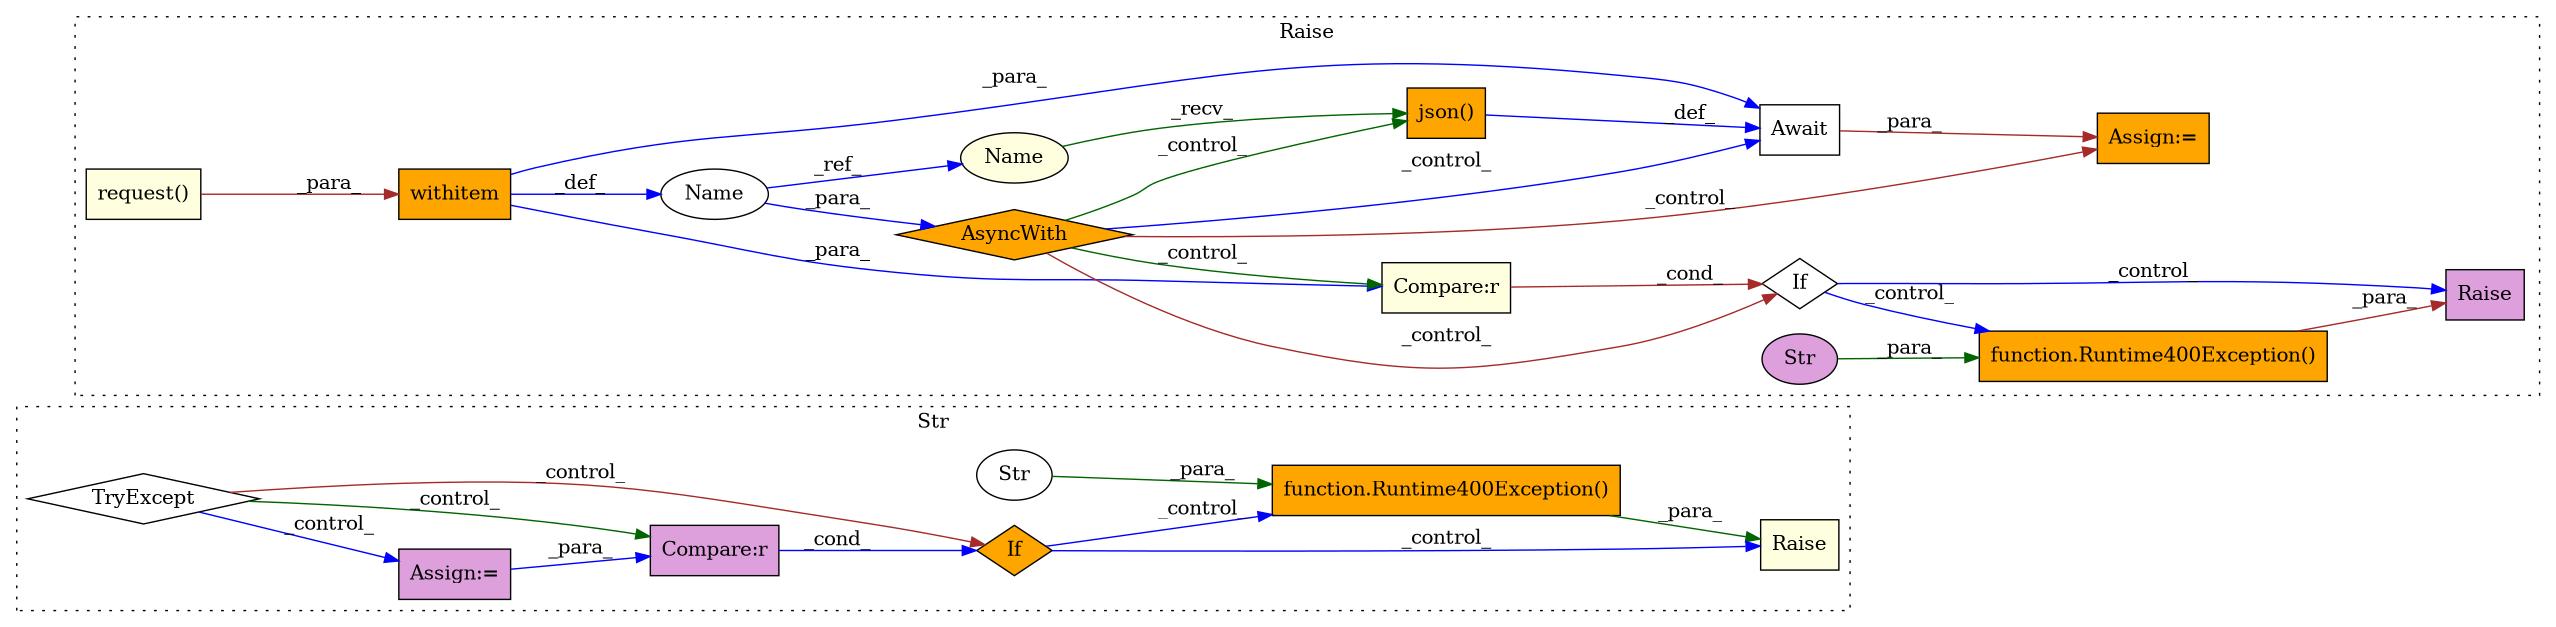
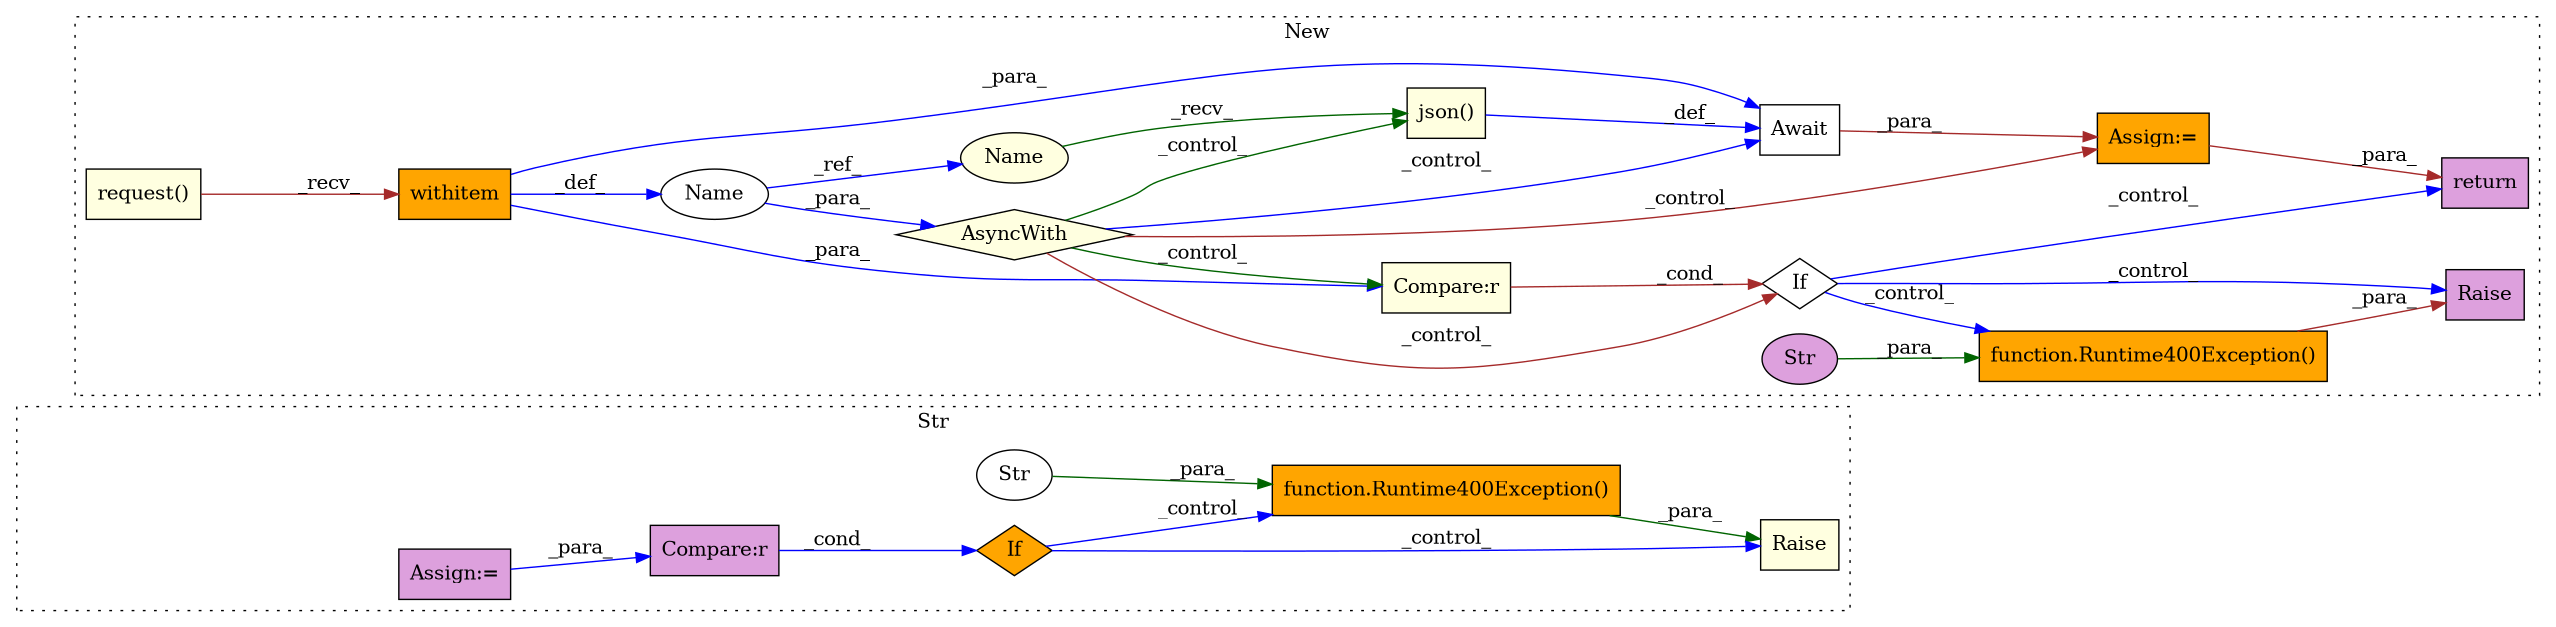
cluster "Raise": label "Raise" -> "New"
node "json()": fillcolor orange -> lightyellow
node "return": added
edge "request()" -> "withitem": label "_para_" -> "_recv_"
node "AsyncWith": fillcolor orange -> lightyellow
node "TryExcept": removed
